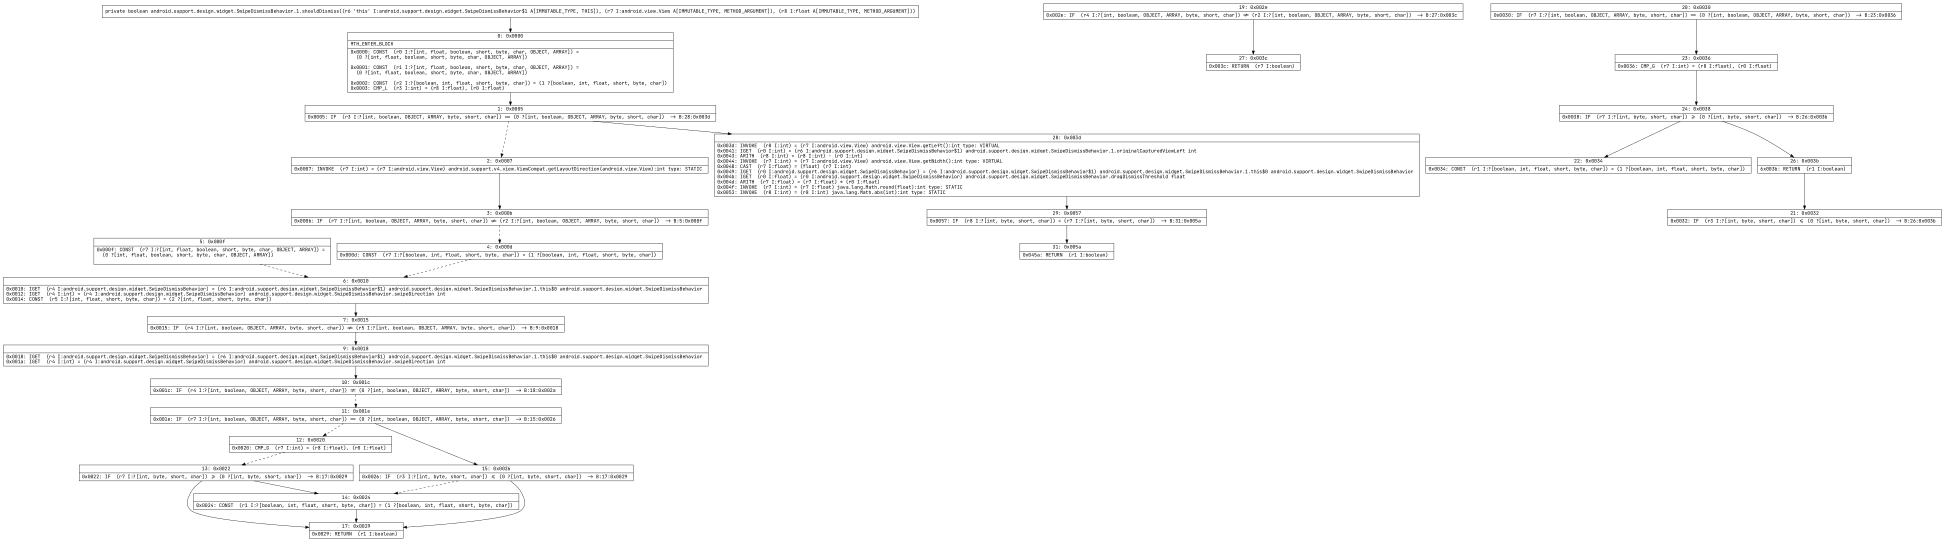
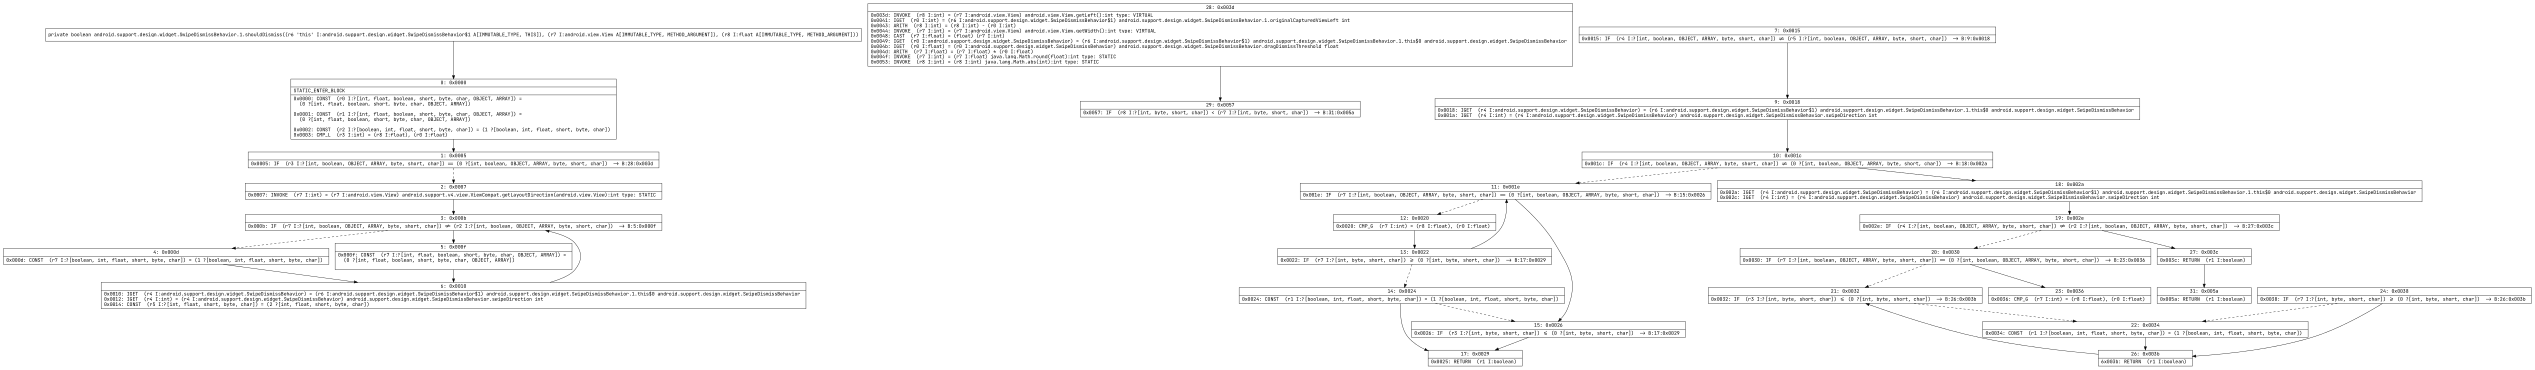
node "0: 0x0000": text "MTH_ENTER_BLOCK" -> "STATIC_ENTER_BLOCK"
node "27: 0x003c": text "0x003c: RETURN  (r7 I:boolean)" -> "0x003c: RETURN  (r1 I:boolean)"
edge "23: 0x0036" -> "24: 0x0038": removed
edge "1: 0x0005" -> "28: 0x003d": removed
edge "24: 0x0038" -> "22: 0x0034": style solid -> dashed
node "18: 0x002a": added
edge "29: 0x0057" -> "31: 0x005a": now "27: 0x003c" -> "31: 0x005a"
edge "3: 0x000b" -> "5: 0x000f": added
edge "19: 0x002e" -> "20: 0x0030": added
node "31: 0x005a": text "0x045a: RETURN  (r1 I:boolean)" -> "0x005a: RETURN  (r1 I:boolean)"
edge "4: 0x000d" -> "6: 0x0010": style dashed -> solid
edge "5: 0x000f" -> "6: 0x0010": style dashed -> solid
edge "20: 0x0030" -> "21: 0x0032": added
edge "6: 0x0010" -> "7: 0x0015": now "6: 0x0010" -> "3: 0x000b"
edge "21: 0x0032" -> "22: 0x0034": added
edge "22: 0x0034" -> "26: 0x003b": added
edge "12: 0x0020" -> "13: 0x0022": style dashed -> solid
edge "13: 0x0022" -> "14: 0x0024": style solid -> dashed
edge "15: 0x0026" -> "14: 0x0024": reversed
edge "13: 0x0022" -> "17: 0x0029": now "13: 0x0022" -> "11: 0x001e"
node "17: 0x0029": text "0x0029: RETURN  (r1 I:boolean)" -> "0x0025: RETURN  (r1 I:boolean)"
